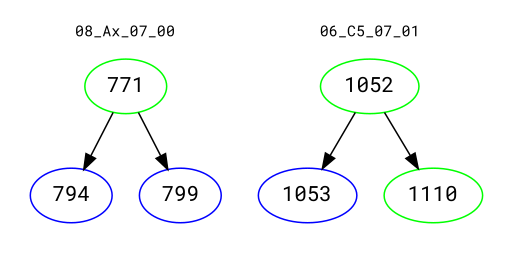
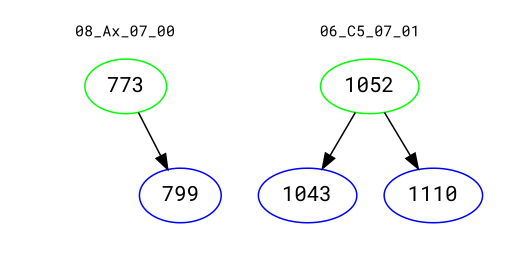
node "771": label "771" -> "773"
node "794": removed
node "1053": label "1053" -> "1043"
node "1110": color green -> blue
